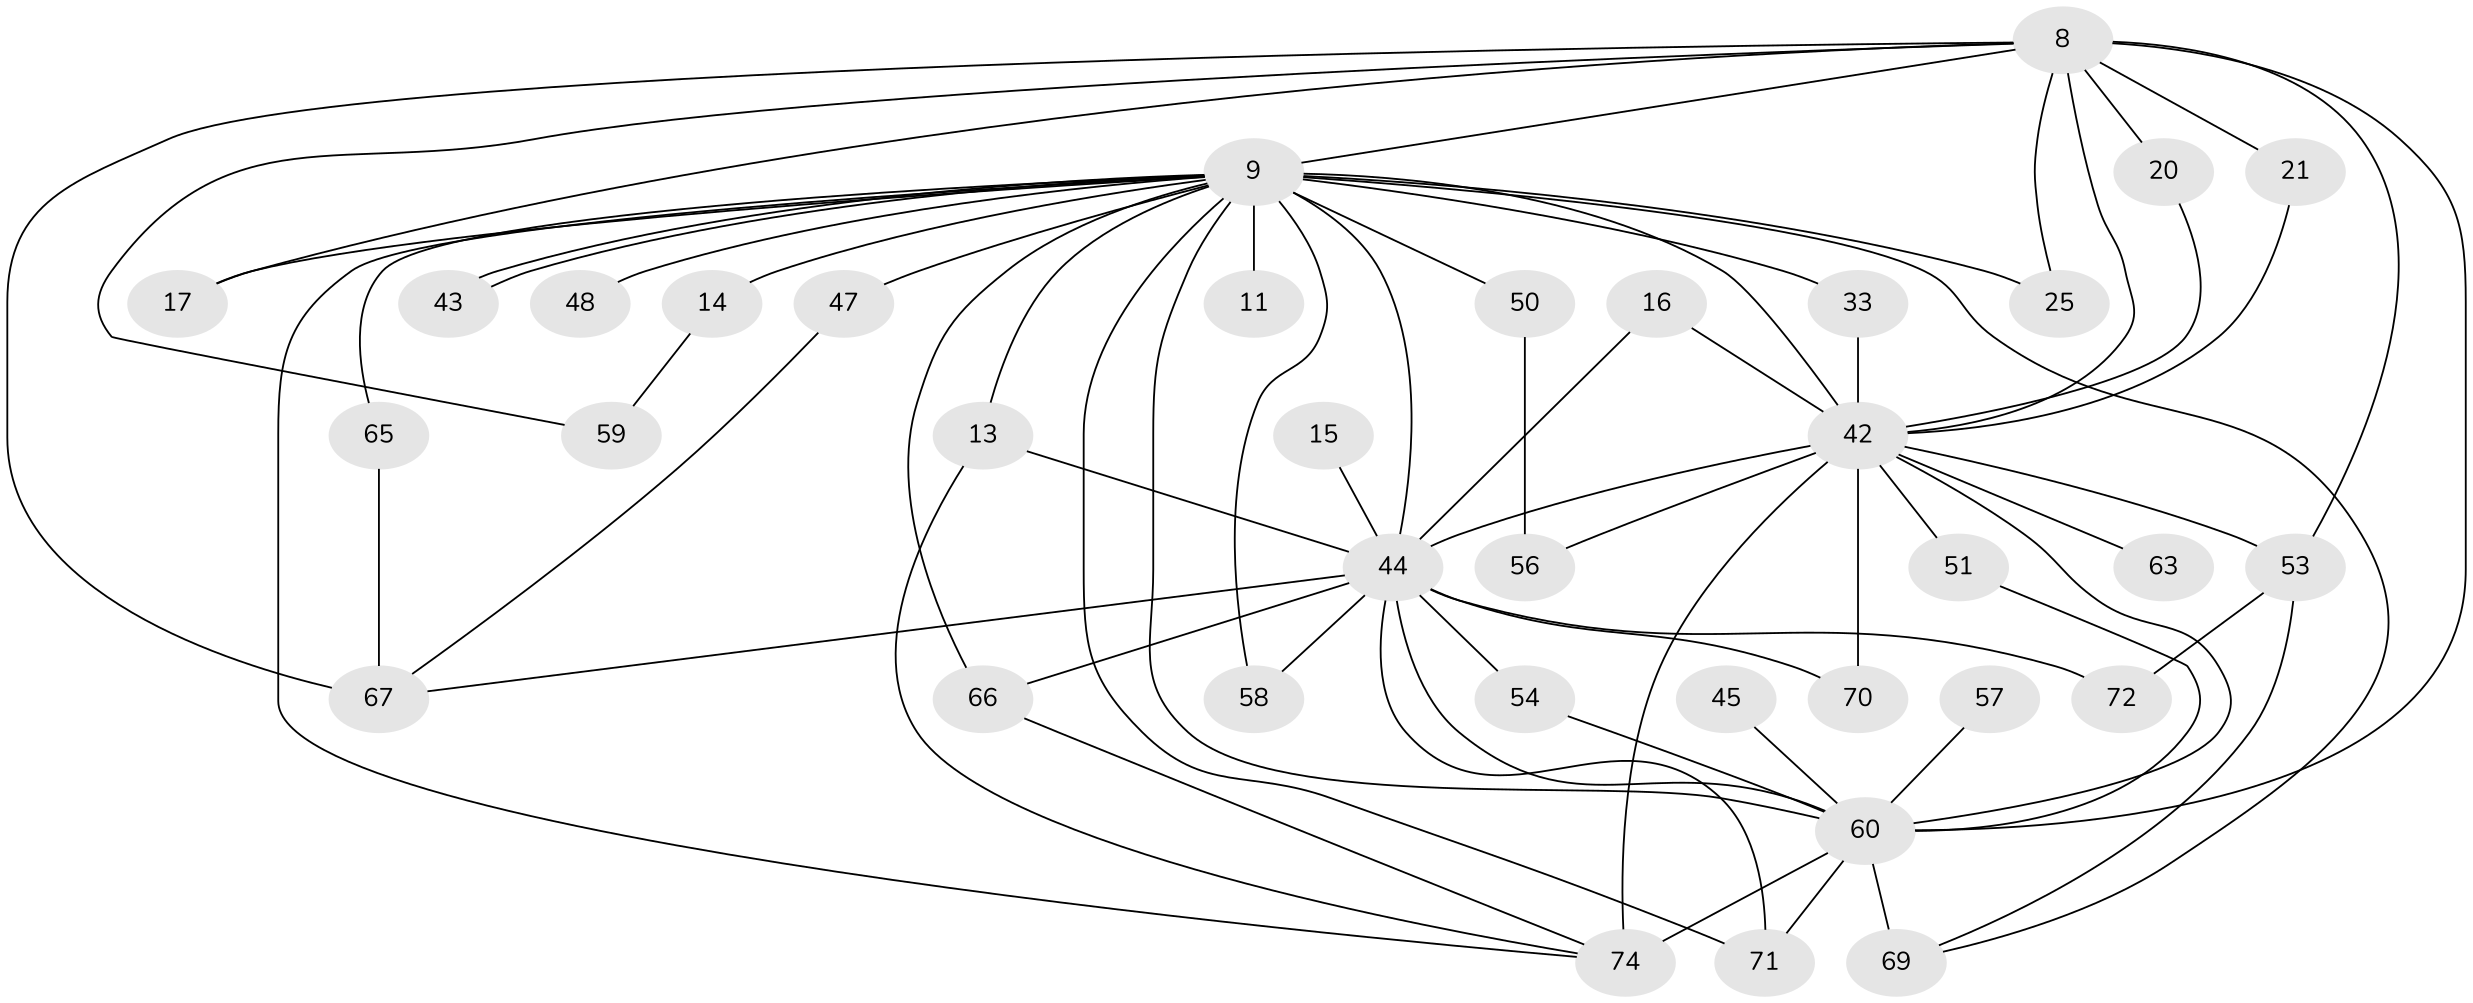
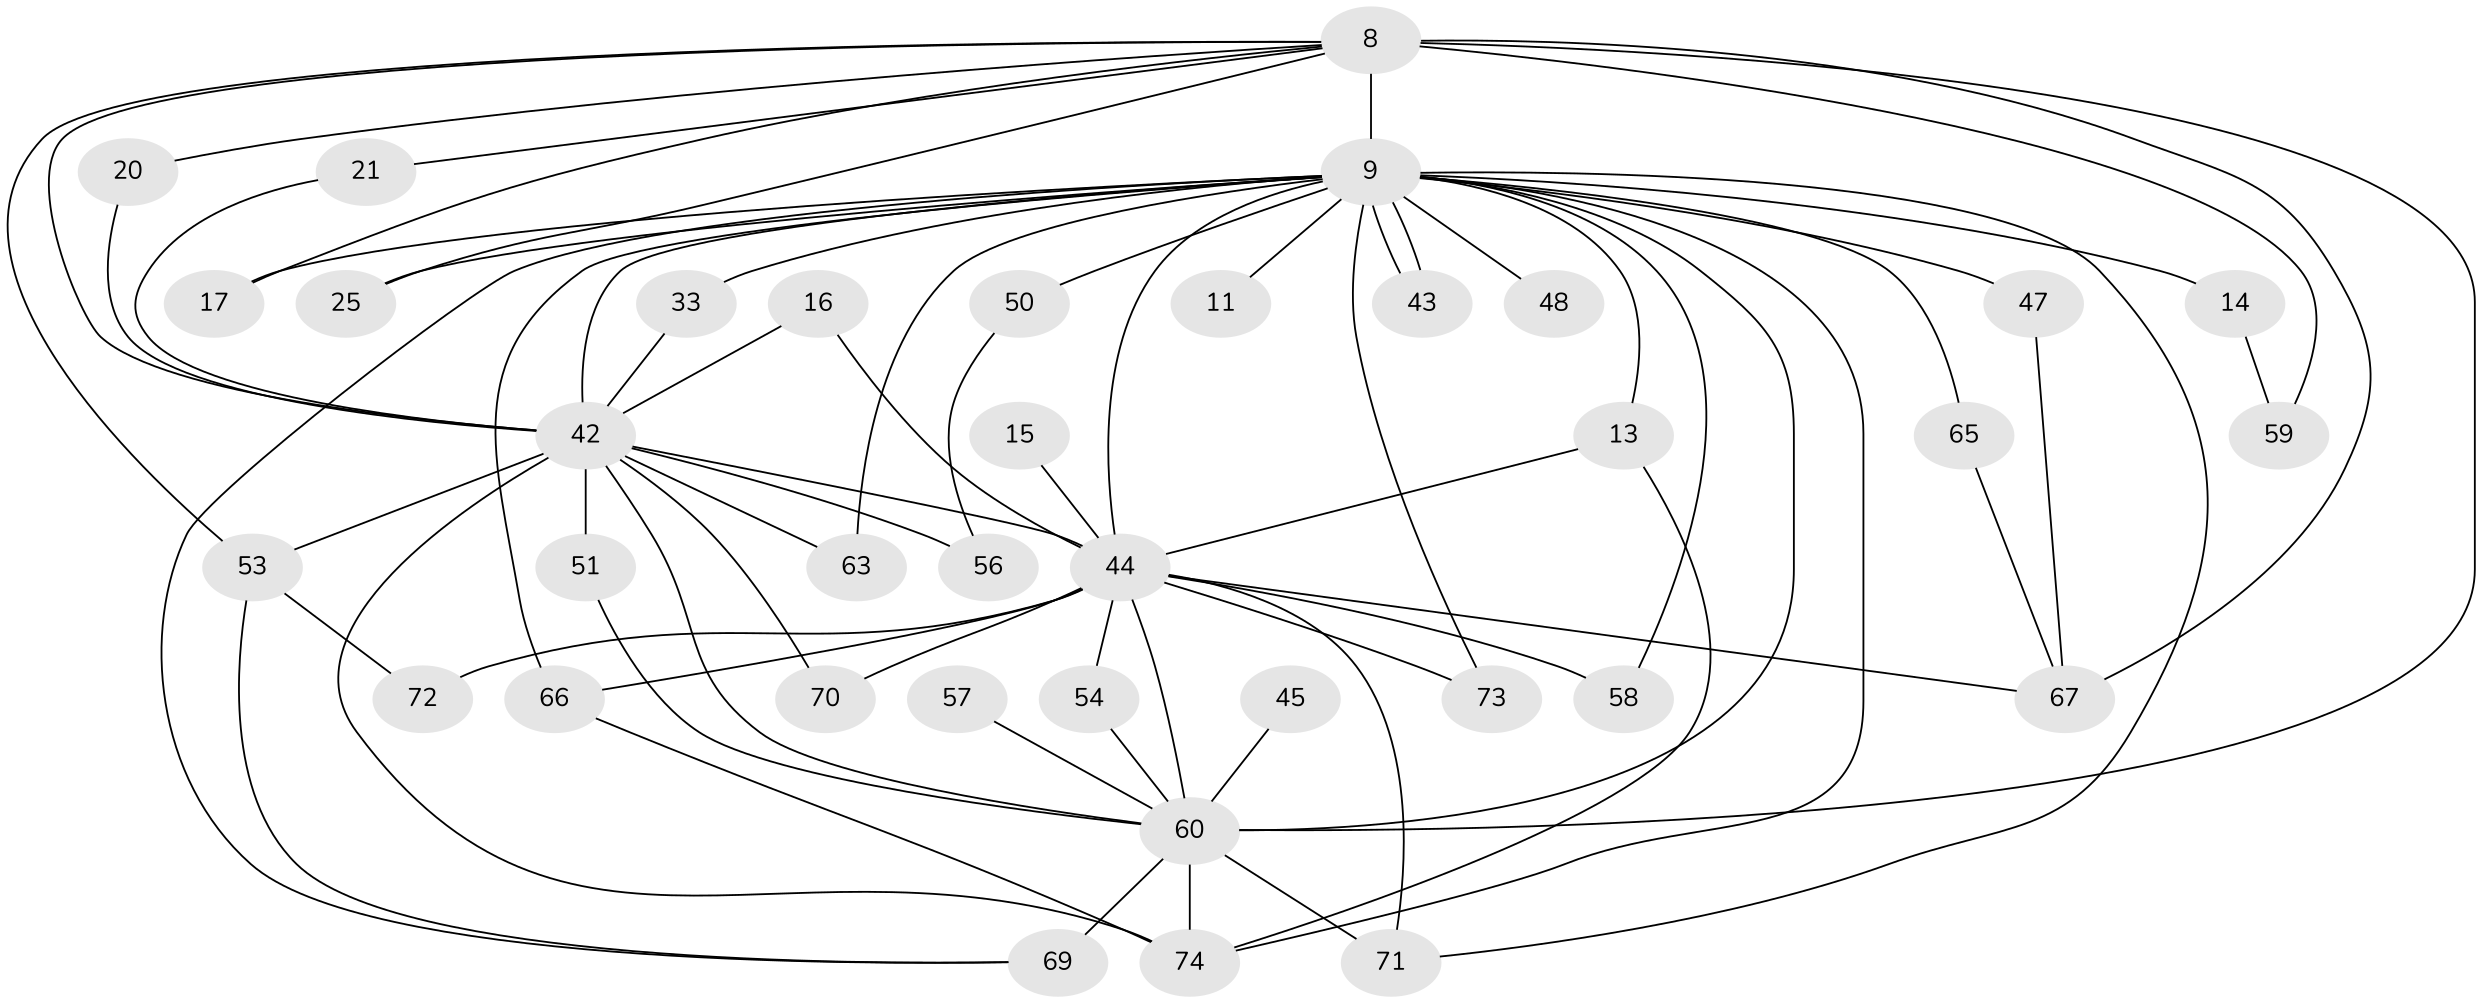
edge "9" -- "63": added
node "73": added
